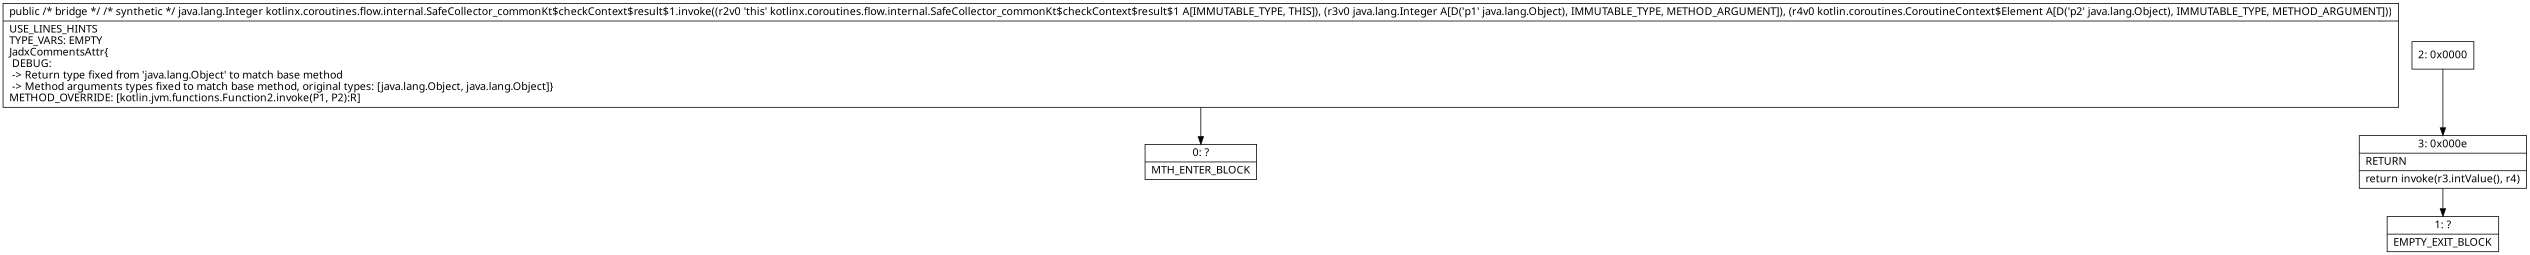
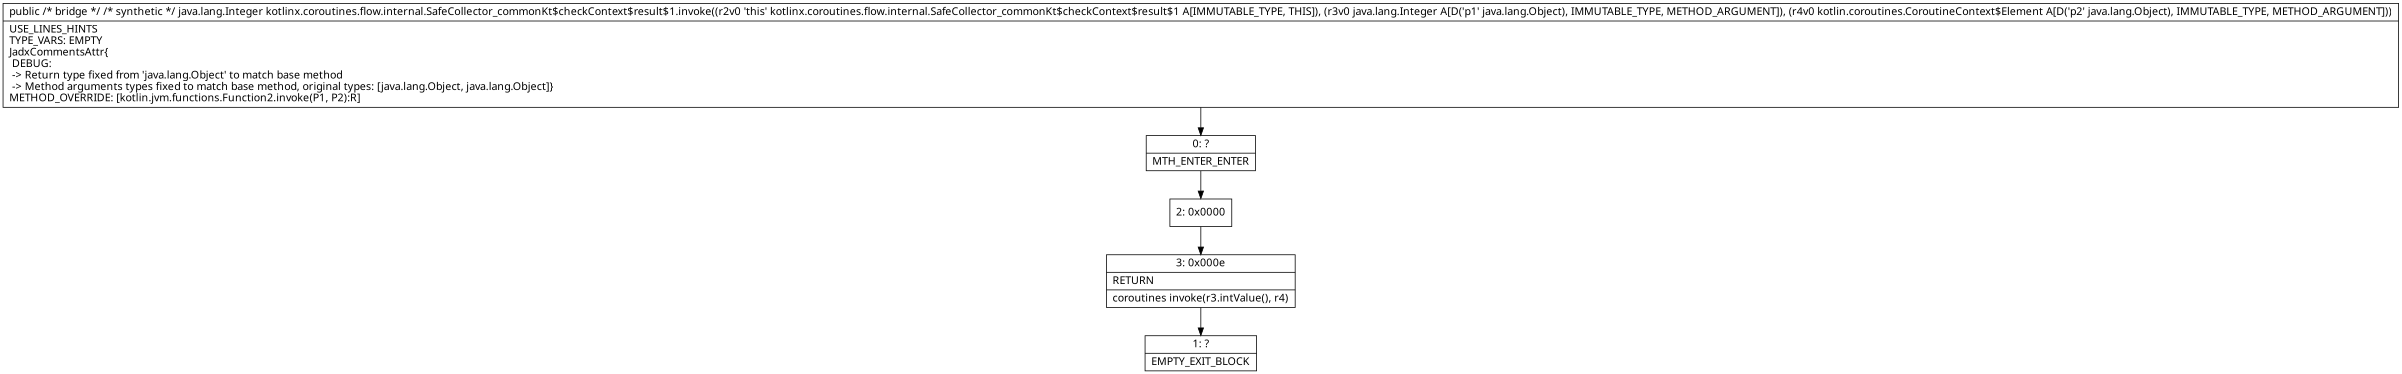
node "0: ?": text "MTH_ENTER_BLOCK" -> "MTH_ENTER_ENTER"
node "3: 0x000e": text "return invoke(r3.intValue(), r4)" -> "coroutines invoke(r3.intValue(), r4)"
edge "0: ?" -> "2: 0x0000": added
